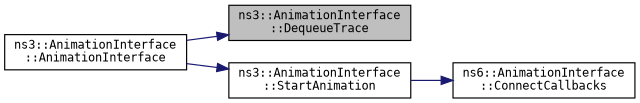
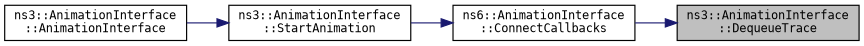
edge "ns3::AnimationInterface ::AnimationInterface" -> "ns3::AnimationInterface ::DequeueTrace": now "ns6::AnimationInterface ::ConnectCallbacks" -> "ns3::AnimationInterface ::DequeueTrace"
